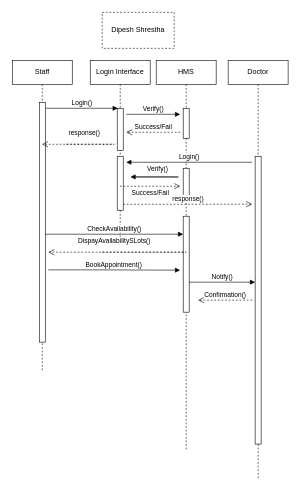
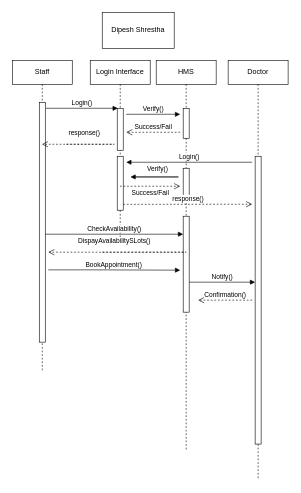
node "Dipesh Shrestha": style dashed -> solid
